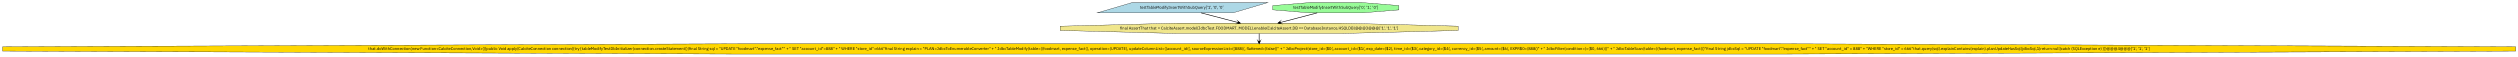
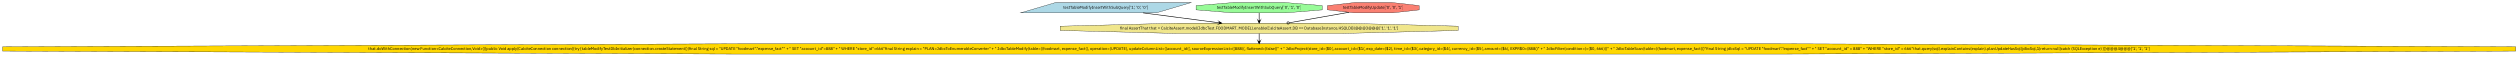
node "testTableModifyUpdate['0', '0', '1']": added
